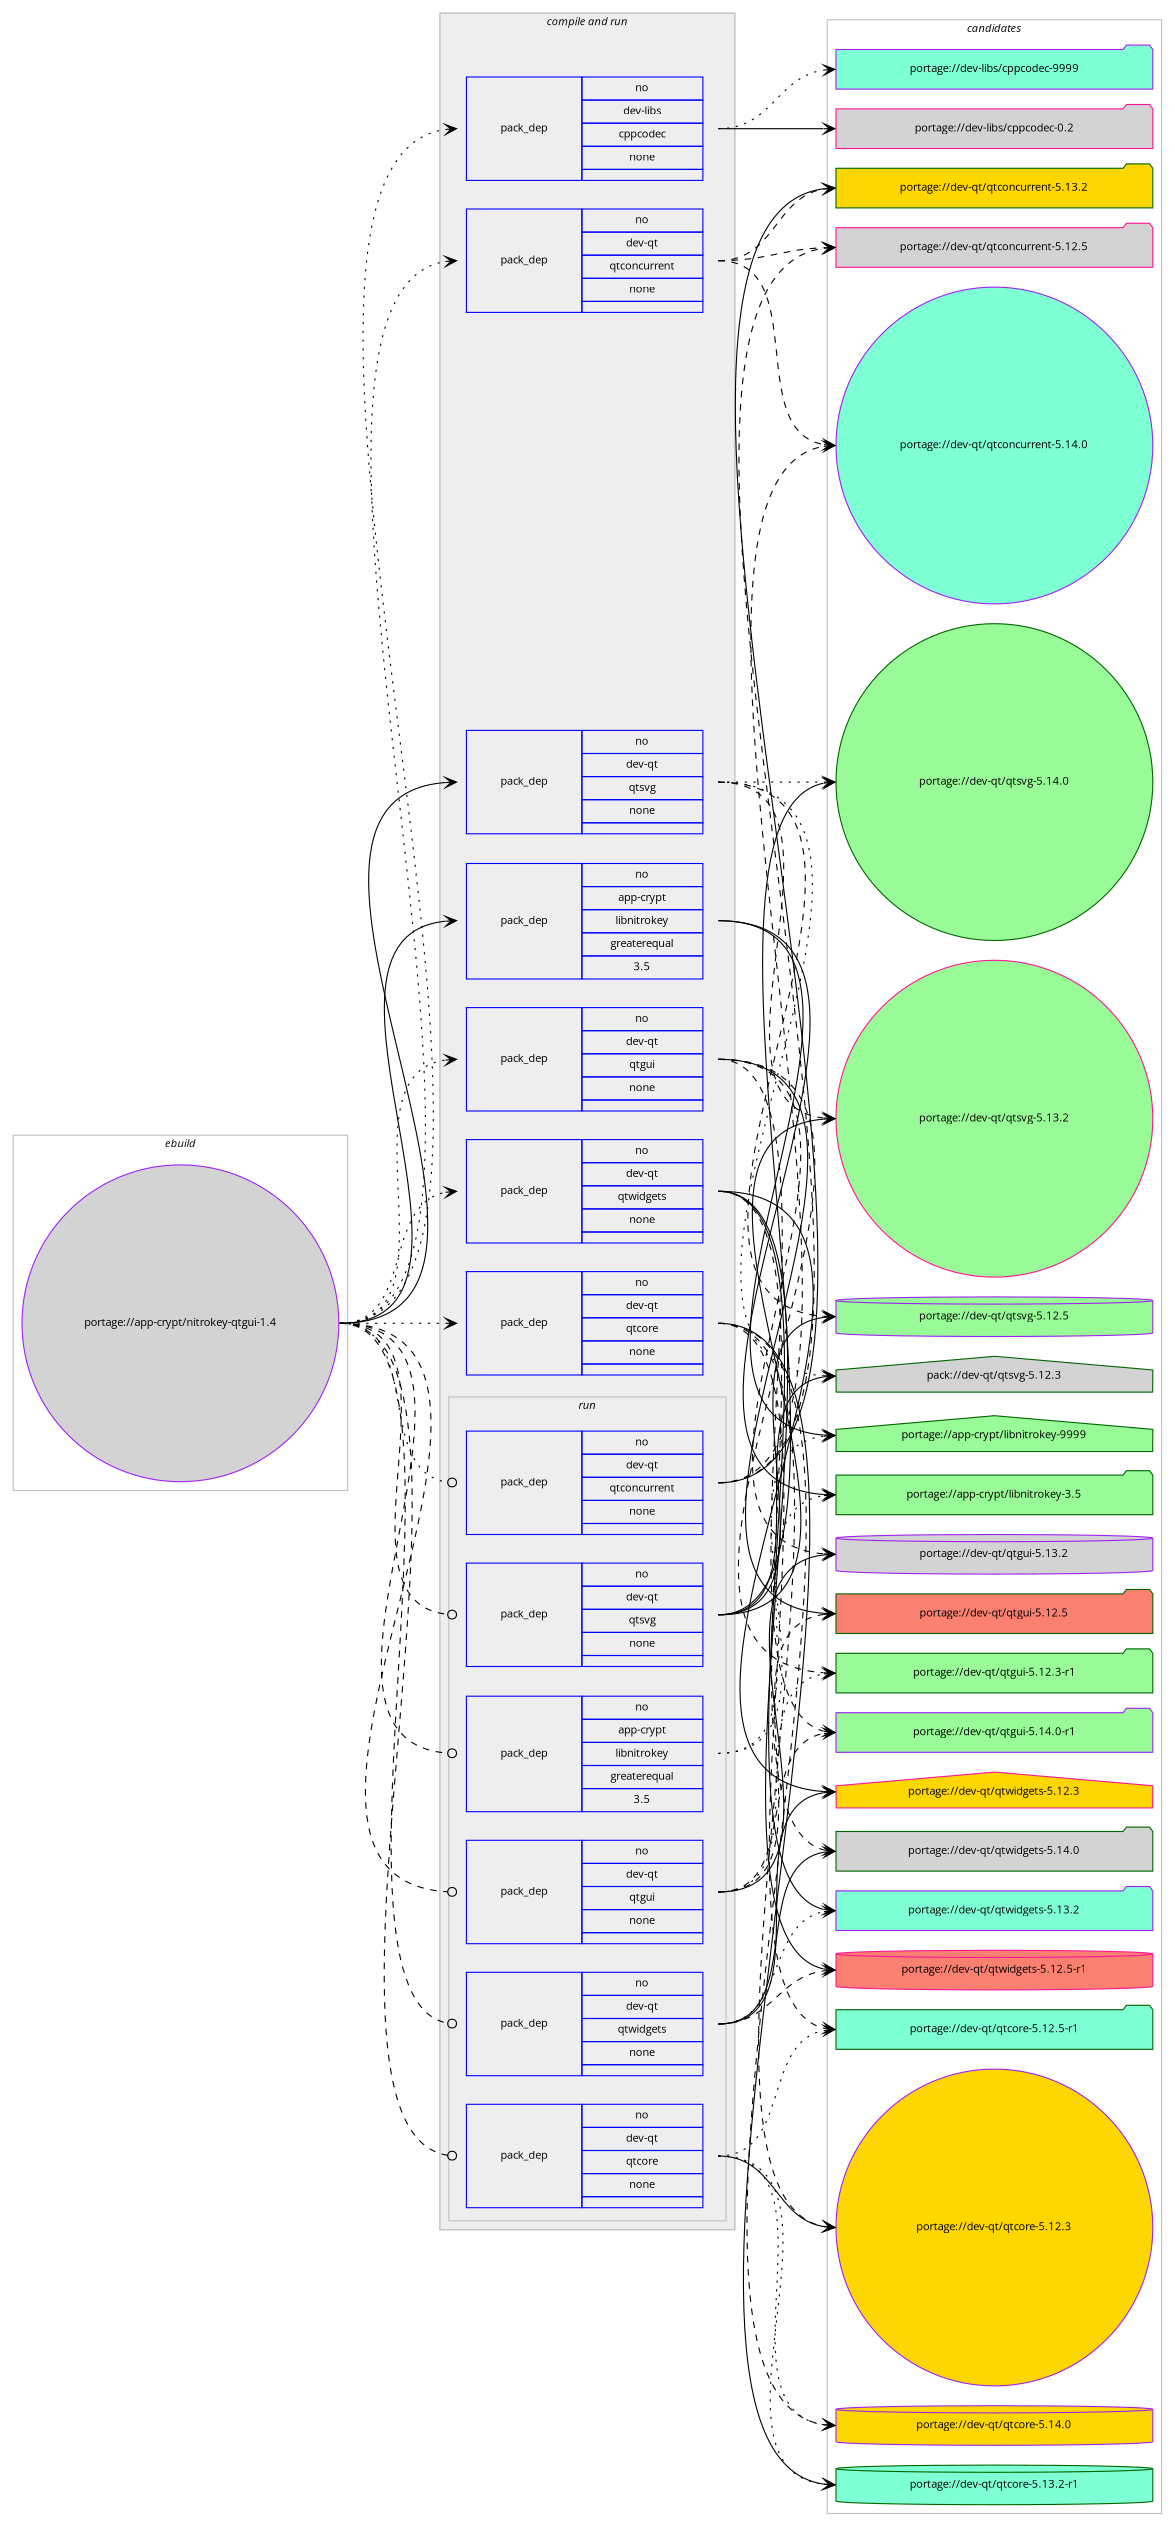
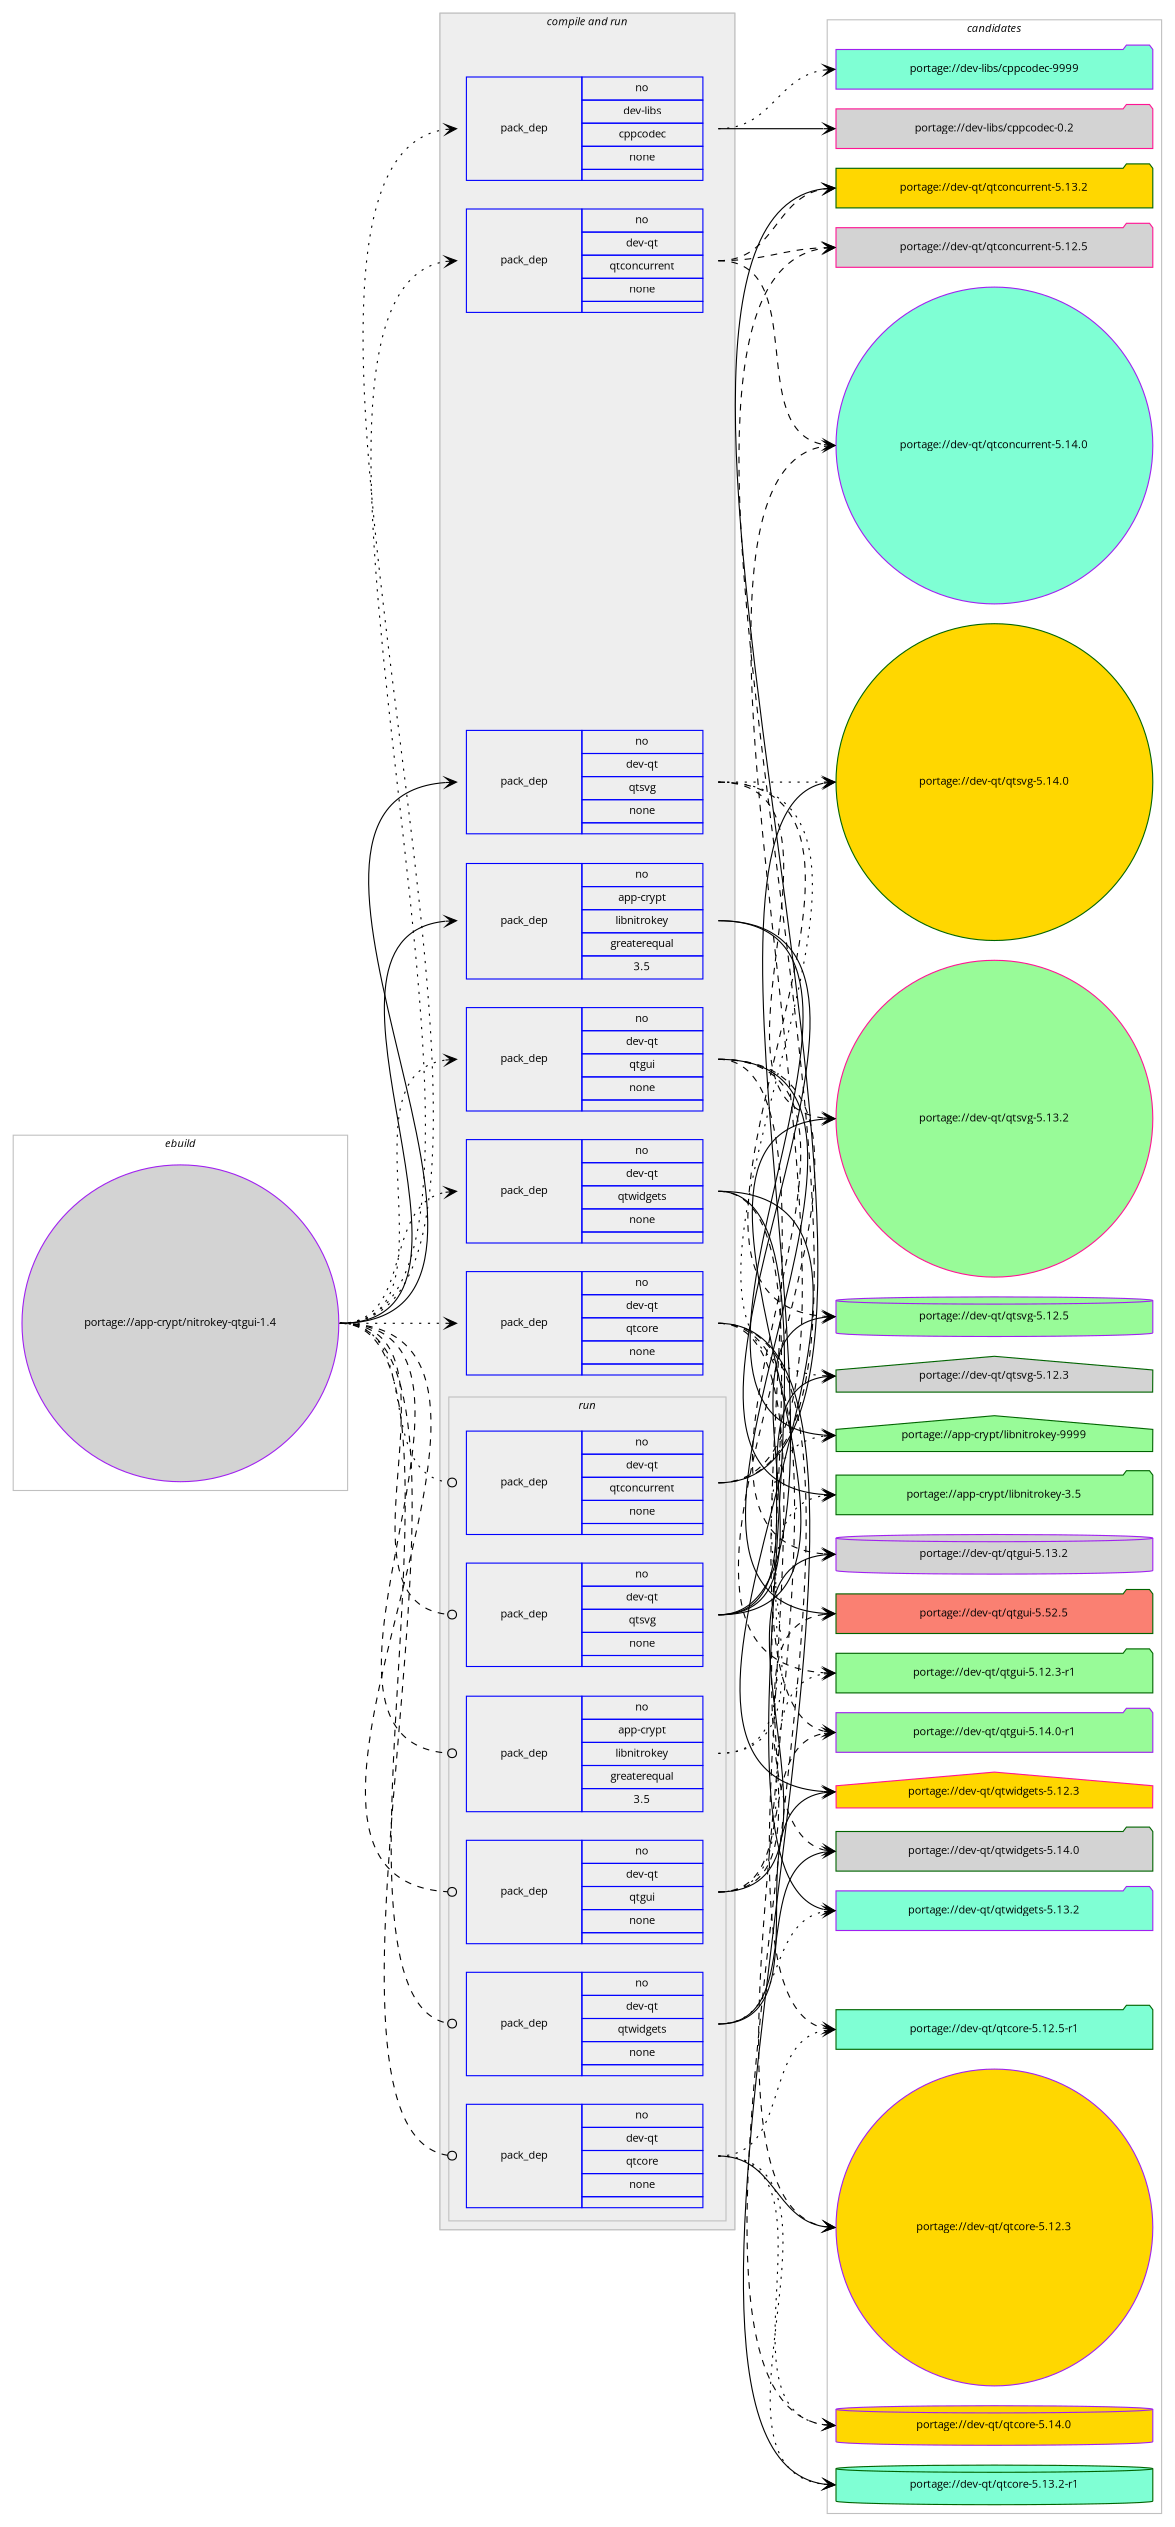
node "portage://dev-qt/qtsvg-5.14.0": fillcolor palegreen -> gold
node "pack://dev-qt/qtsvg-5.12.3": label "pack://dev-qt/qtsvg-5.12.3" -> "portage://dev-qt/qtsvg-5.12.3"
node "portage://dev-qt/qtgui-5.12.5": label "portage://dev-qt/qtgui-5.12.5" -> "portage://dev-qt/qtgui-5.52.5"
node "portage://dev-qt/qtwidgets-5.12.5-r1": removed
